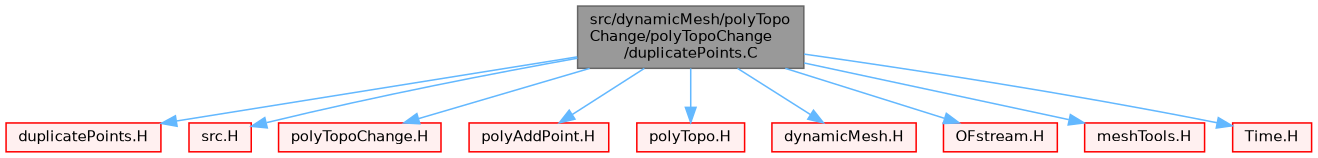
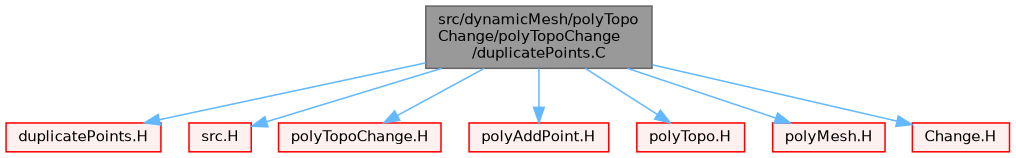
node "dynamicMesh.H": label "dynamicMesh.H" -> "polyMesh.H"
node "OFstream.H": label "OFstream.H" -> "Change.H"
node "meshTools.H": removed
node "Time.H": removed
